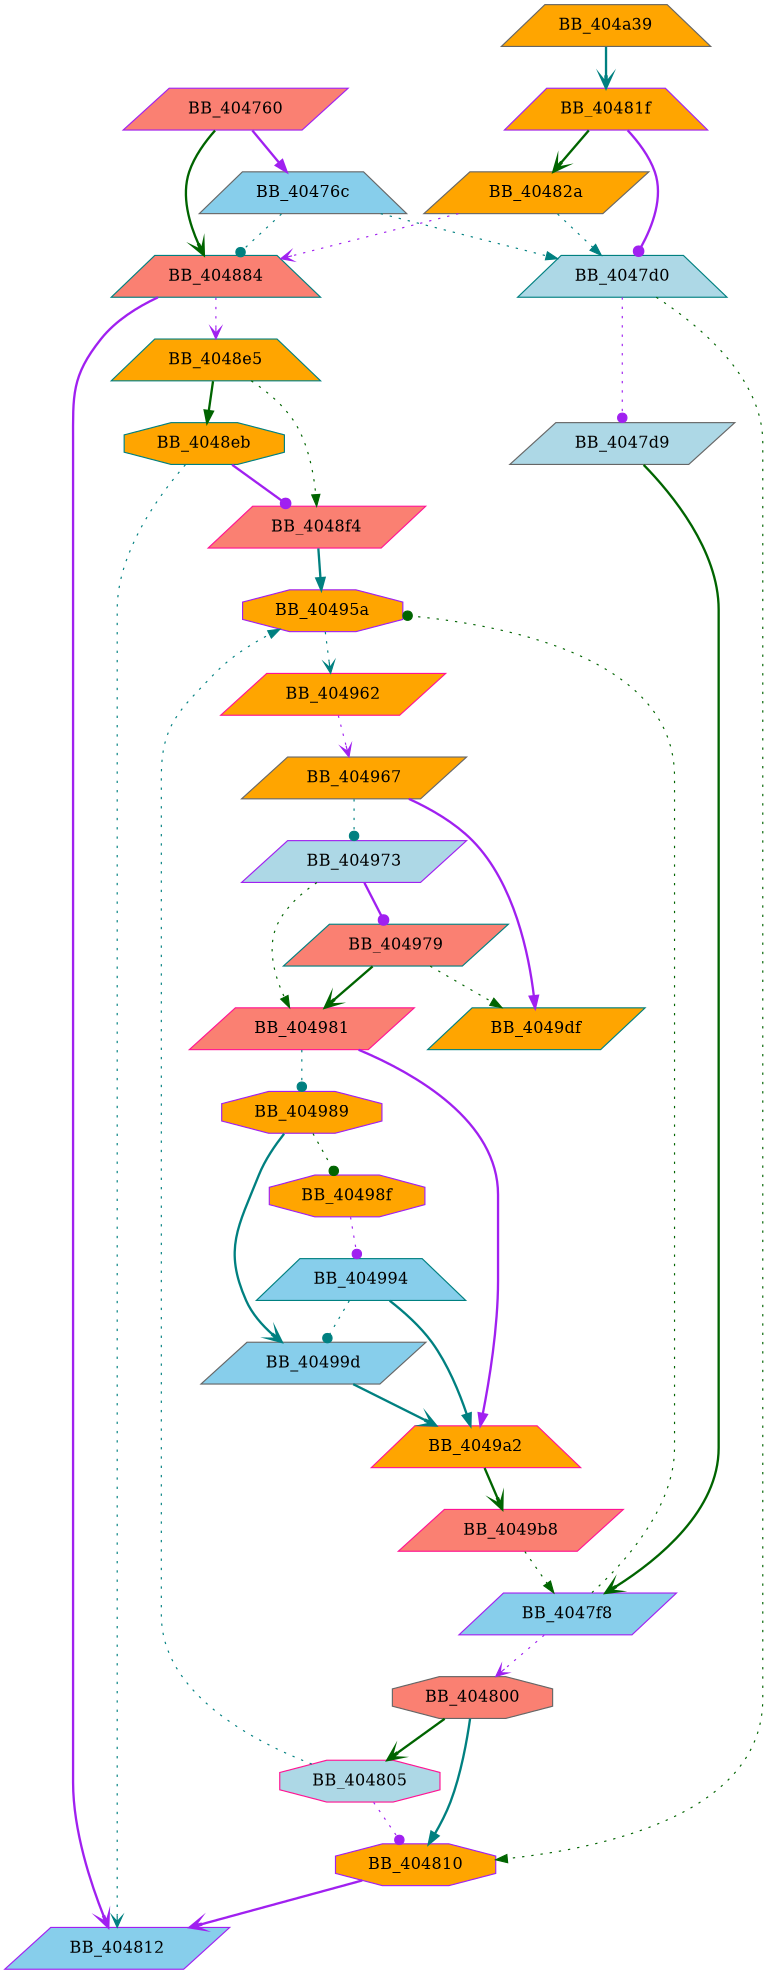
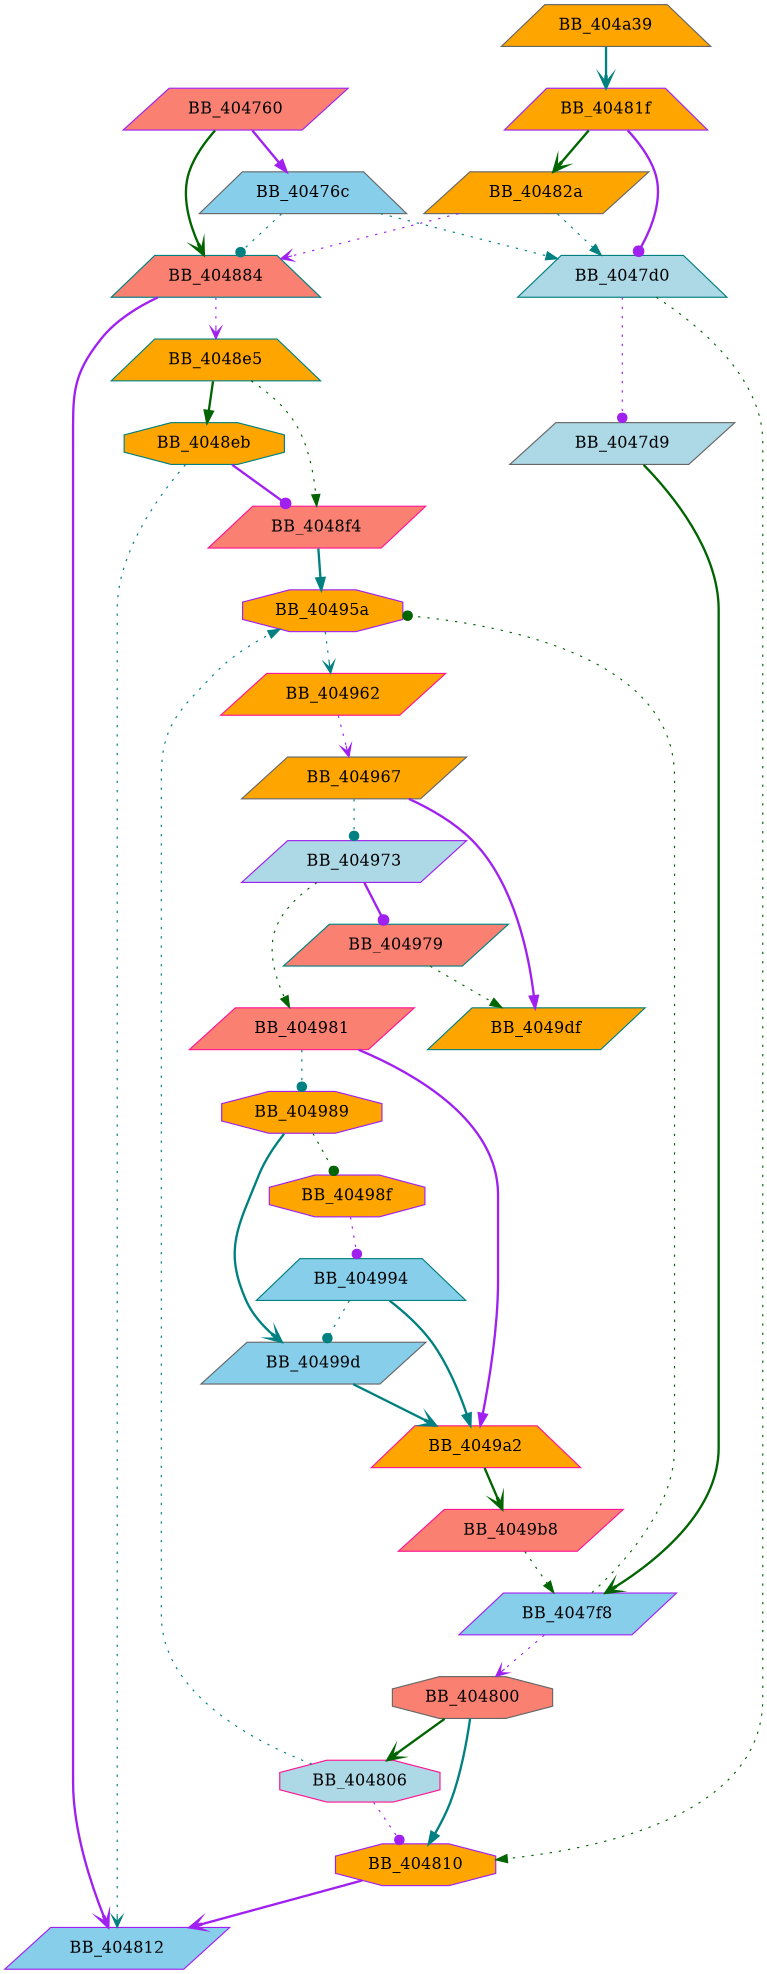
edge "BB_404979" -> "BB_404981": removed
node "BB_404805": label "BB_404805" -> "BB_404806"
